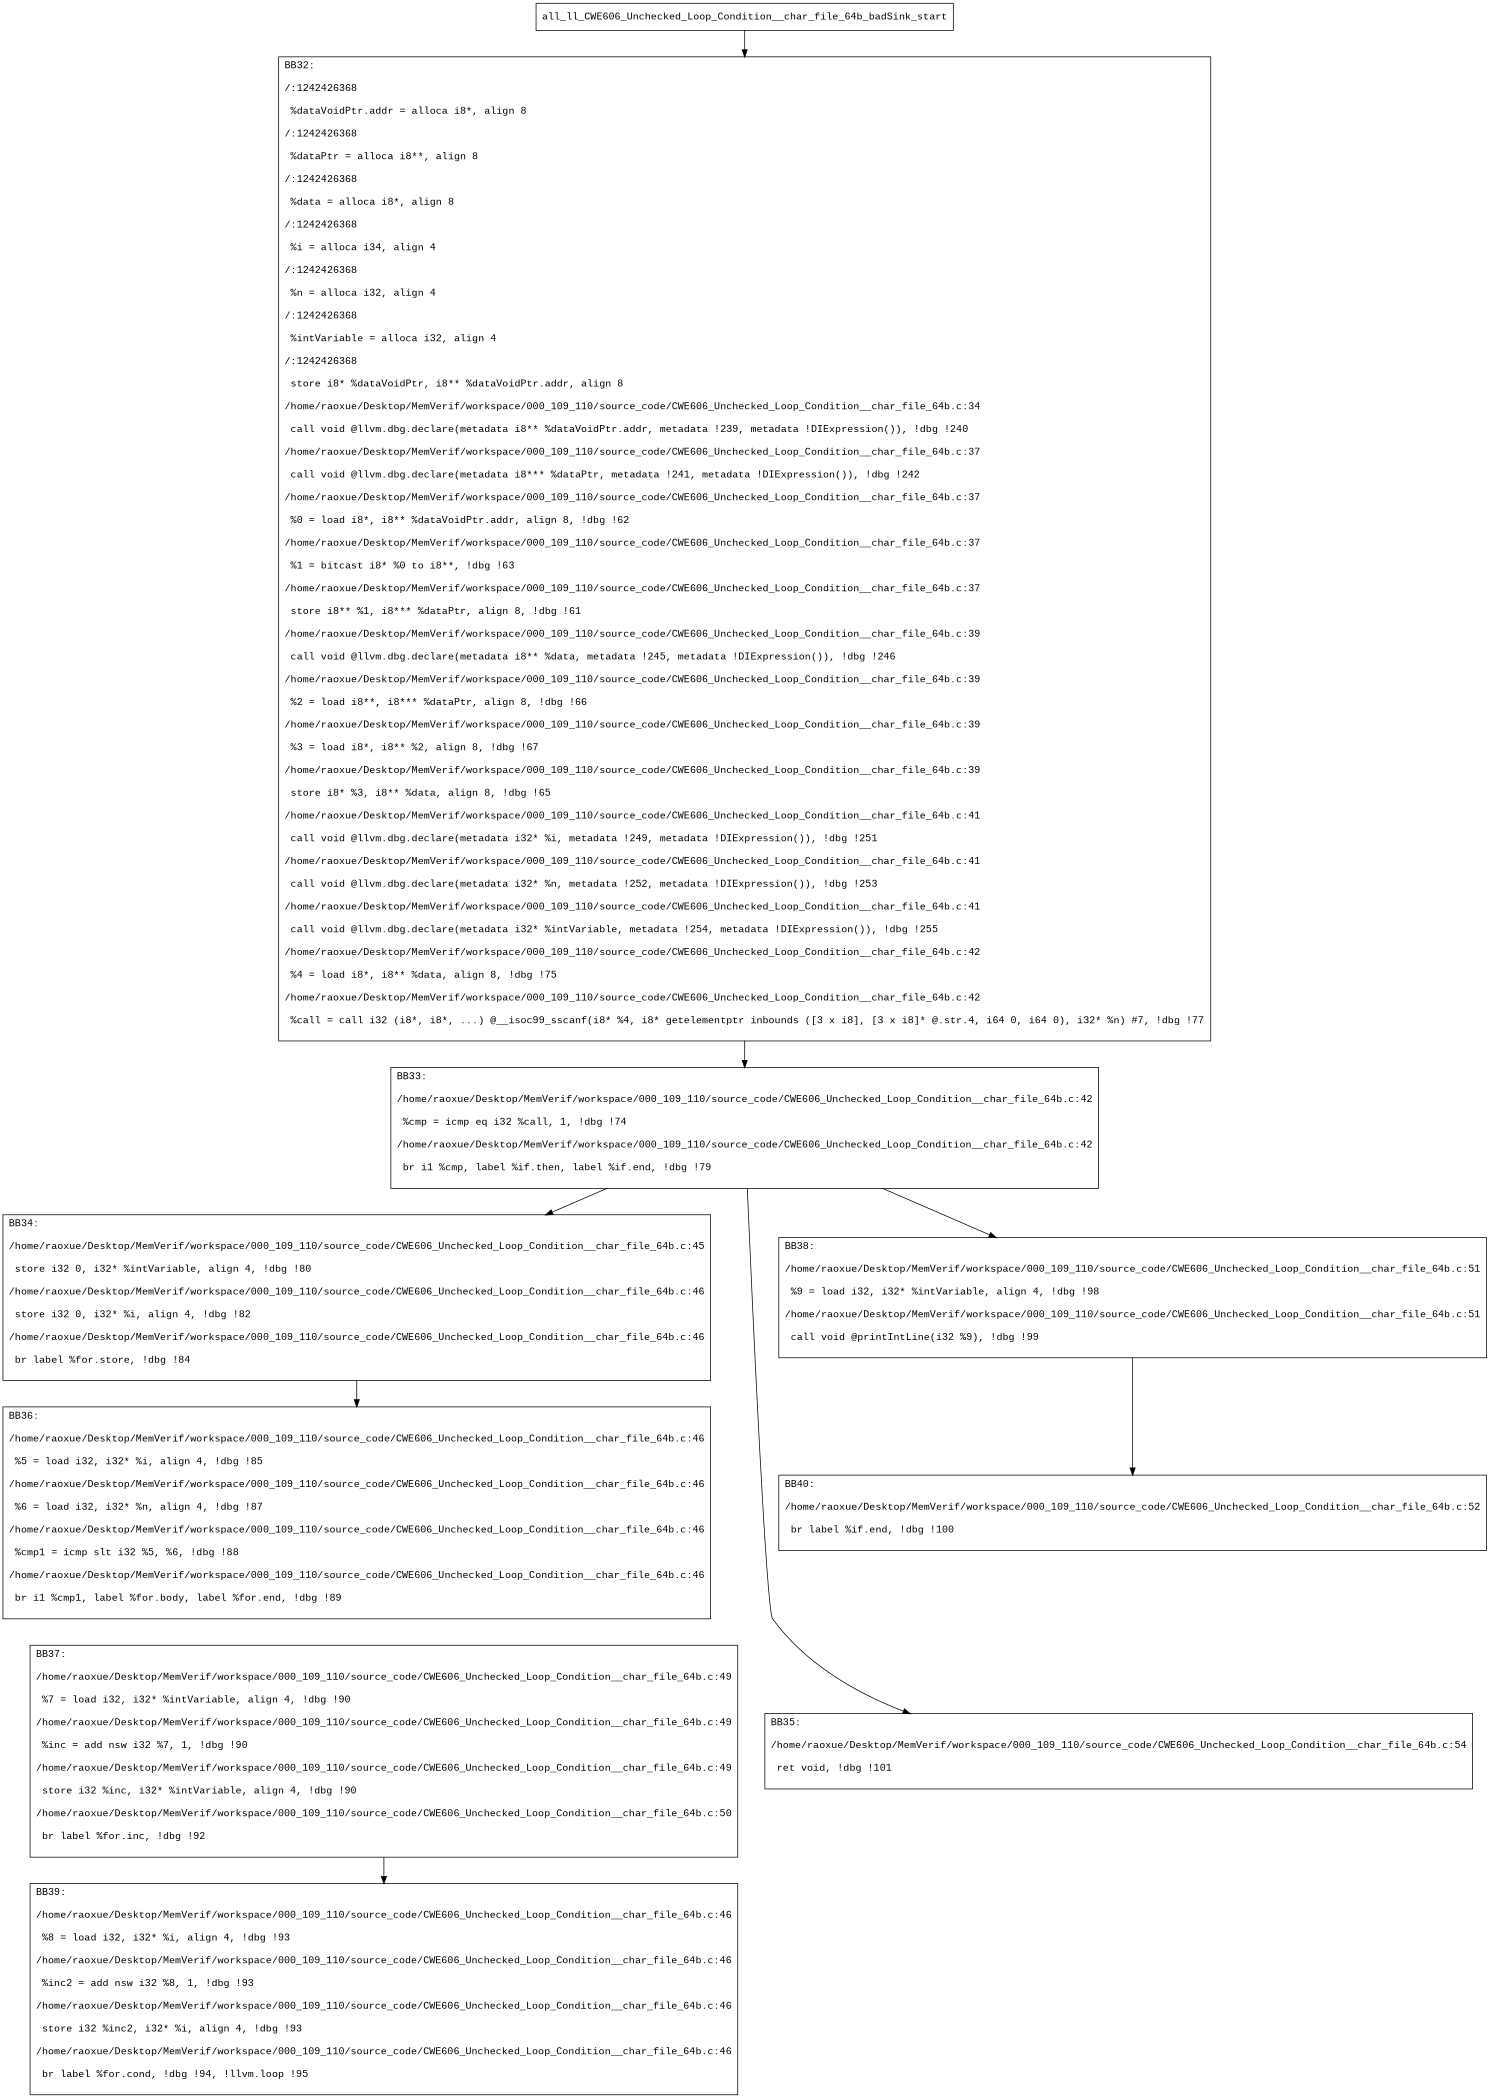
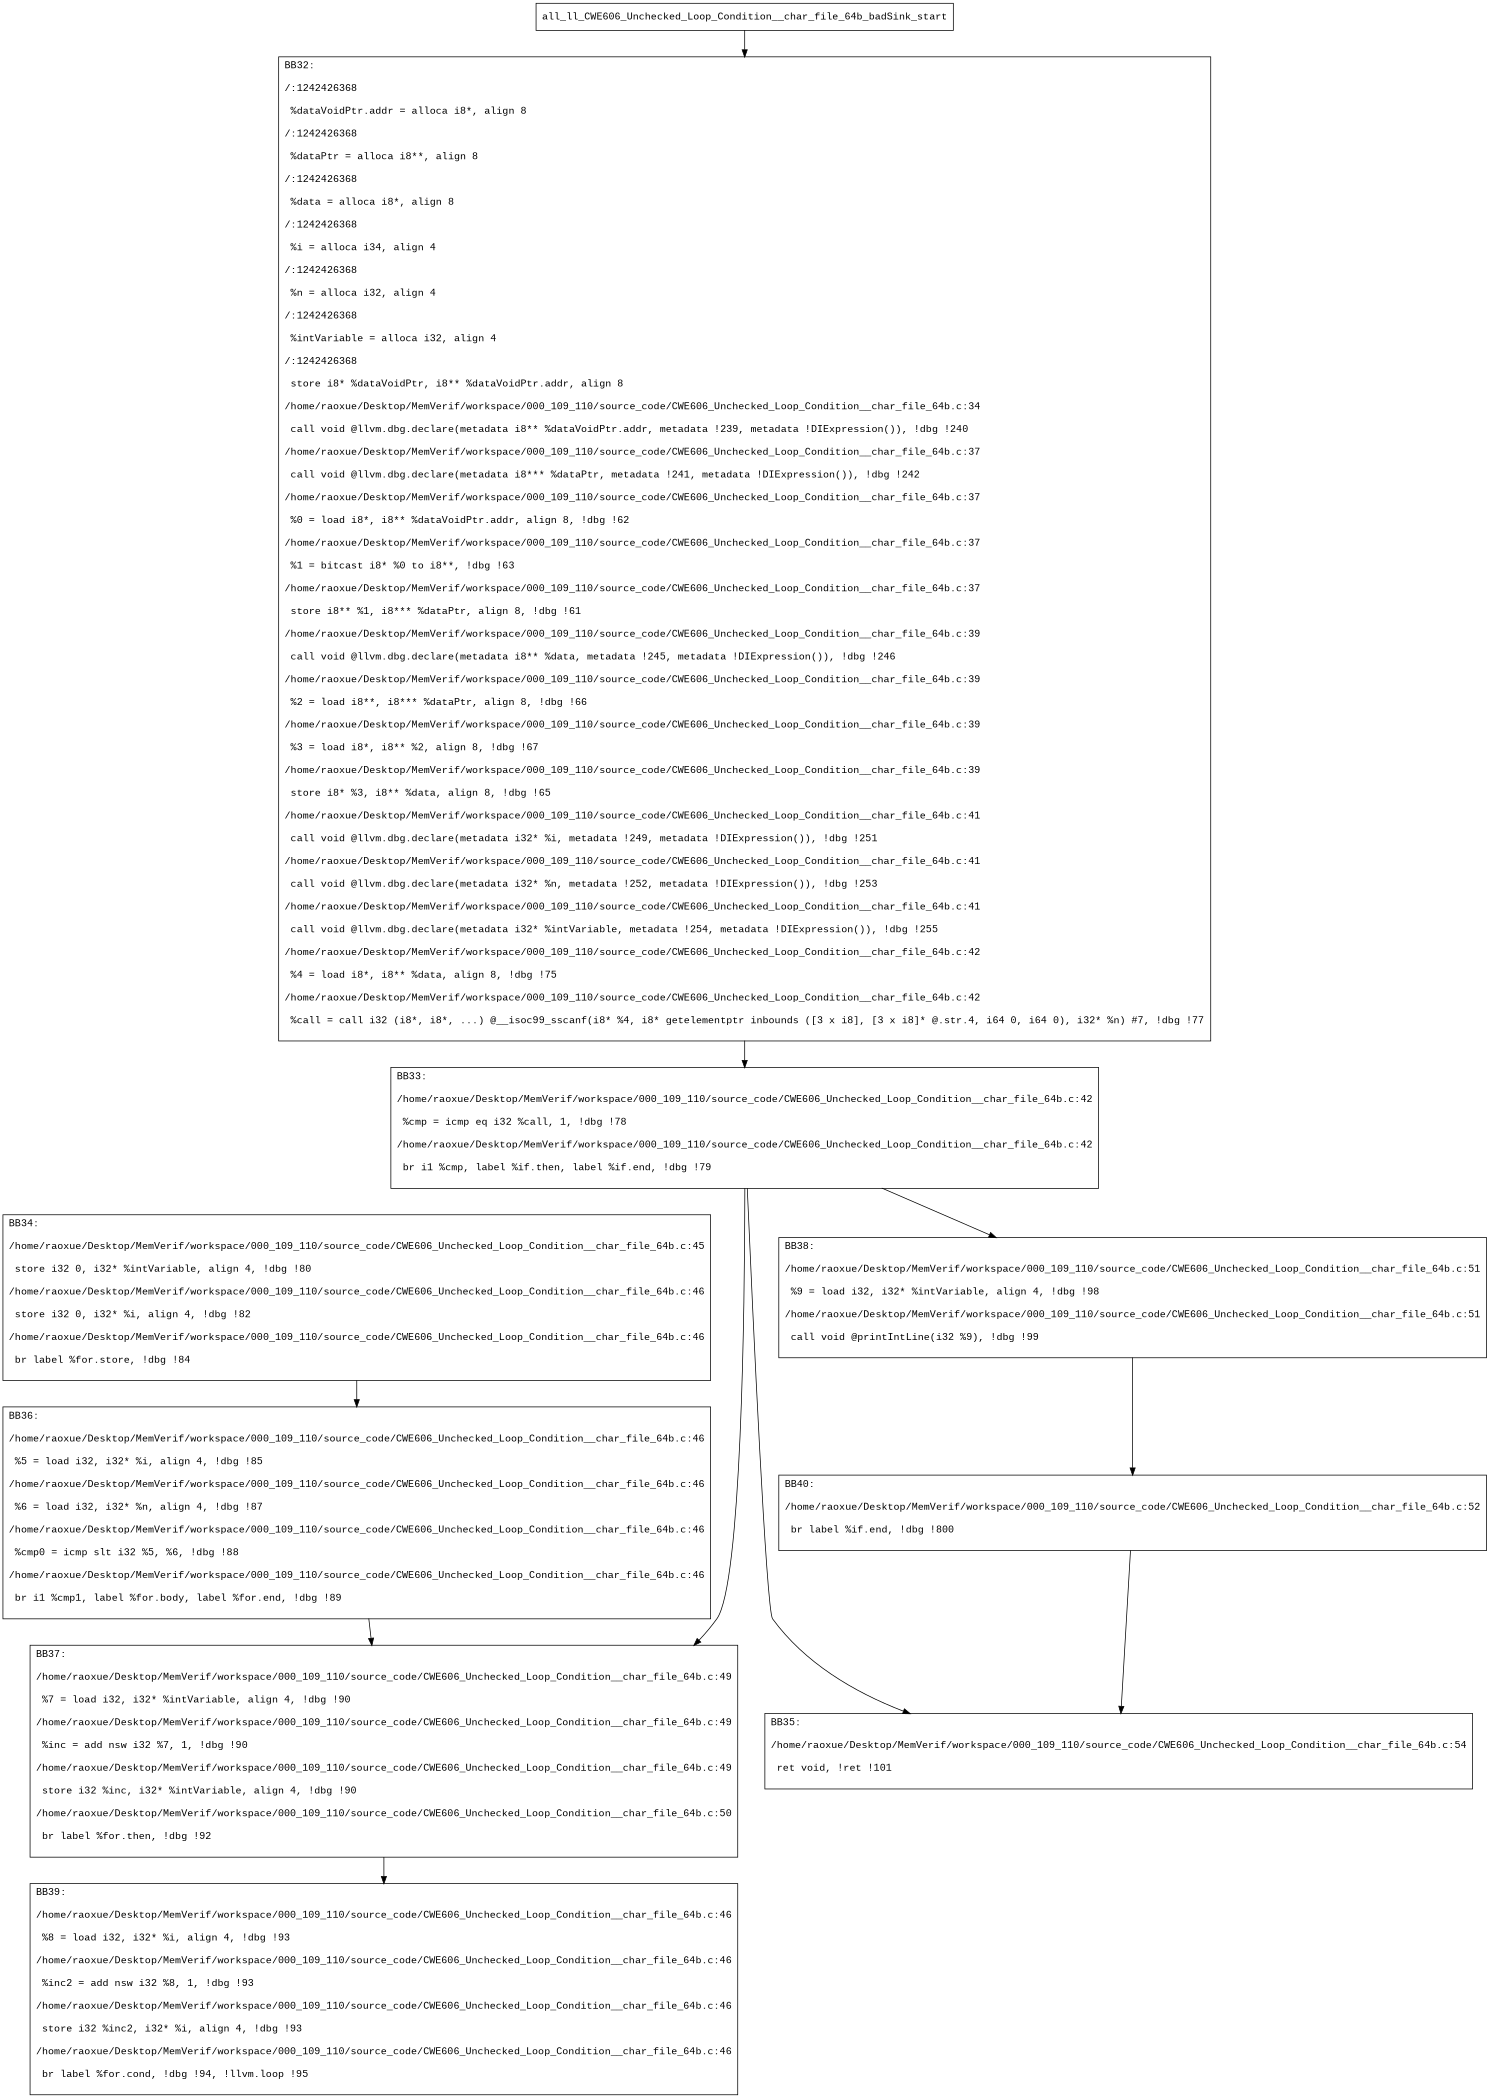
node "BB33:": text "%cmp = icmp eq i32 %call, 1, !dbg !74" -> "%cmp = icmp eq i32 %call, 1, !dbg !78"
edge "BB33:" -> "BB34:": now "BB33:" -> "BB37:"
node "BB40:": text "br label %if.end, !dbg !100" -> "br label %if.end, !dbg !800"
node "BB36:": text "%cmp1 = icmp slt i32 %5, %6, !dbg !88" -> "%cmp0 = icmp slt i32 %5, %6, !dbg !88"
edge "BB36:" -> "BB37:": added
edge "BB40:" -> "BB35:": added
node "BB35:": text "ret void, !dbg !101" -> "ret void, !ret !101"
node "BB37:": text "br label %for.inc, !dbg !92" -> "br label %for.then, !dbg !92"
